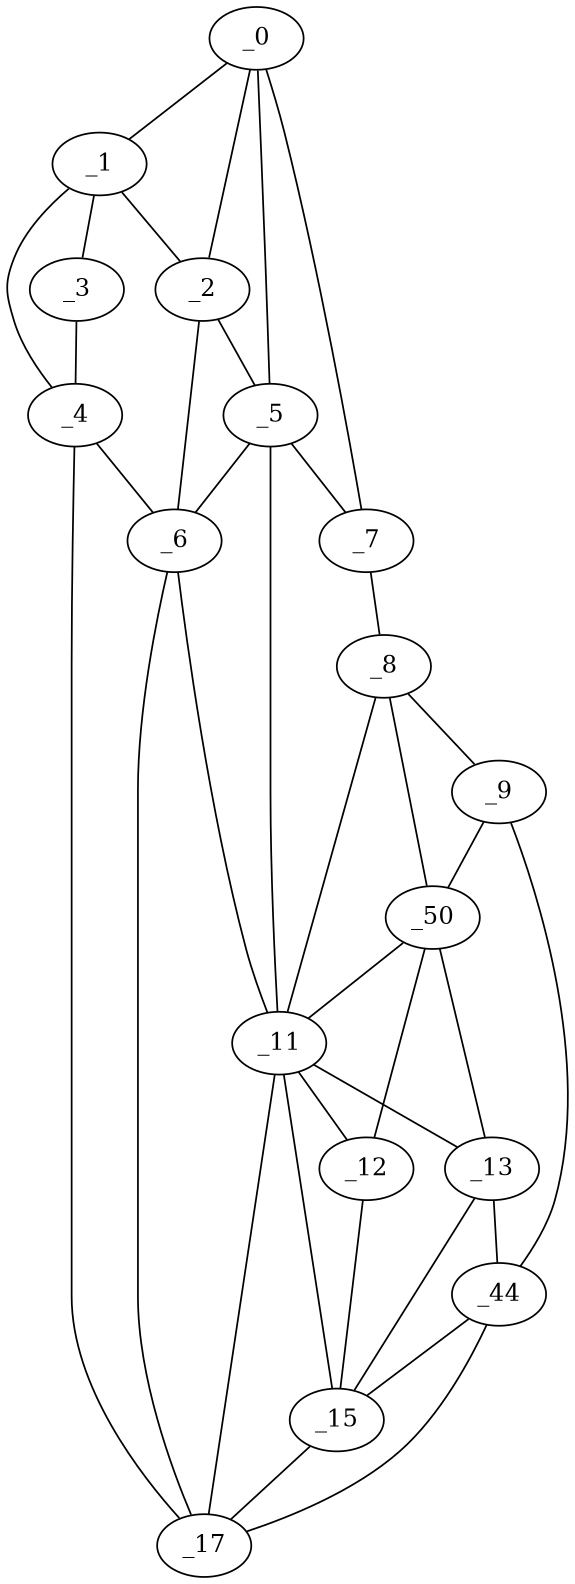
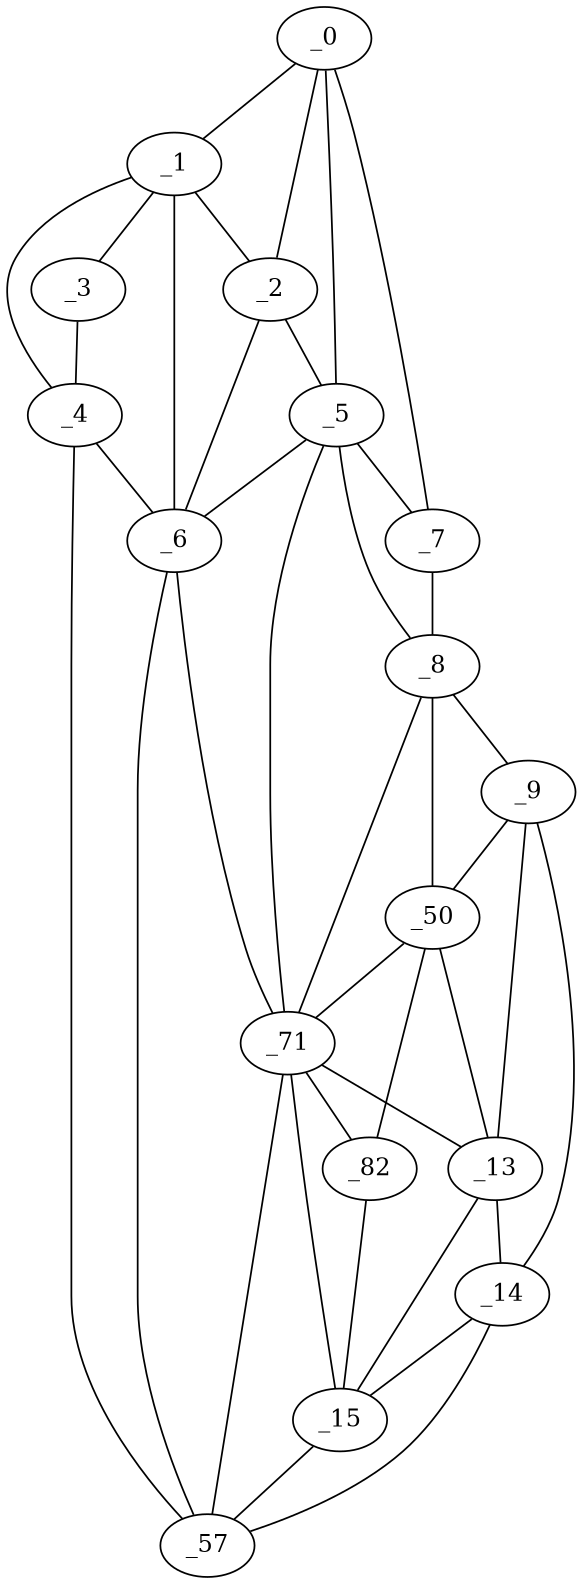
edge "_1" -- "_6": added
edge "_5" -- "_8": added
edge "_9" -- "_13": added
node "_11": label "_11" -> "_71"
node "_12": label "_12" -> "_82"
node "_44": label "_44" -> "_14"
node "_17": label "_17" -> "_57"
